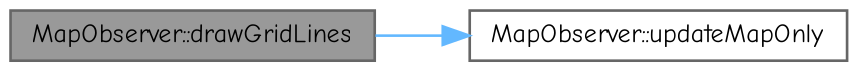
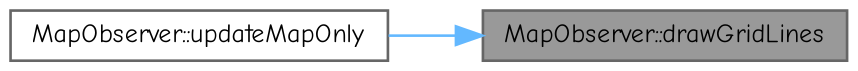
edge "MapObserver::drawGridLines" -> "MapObserver::updateMapOnly": reversed
